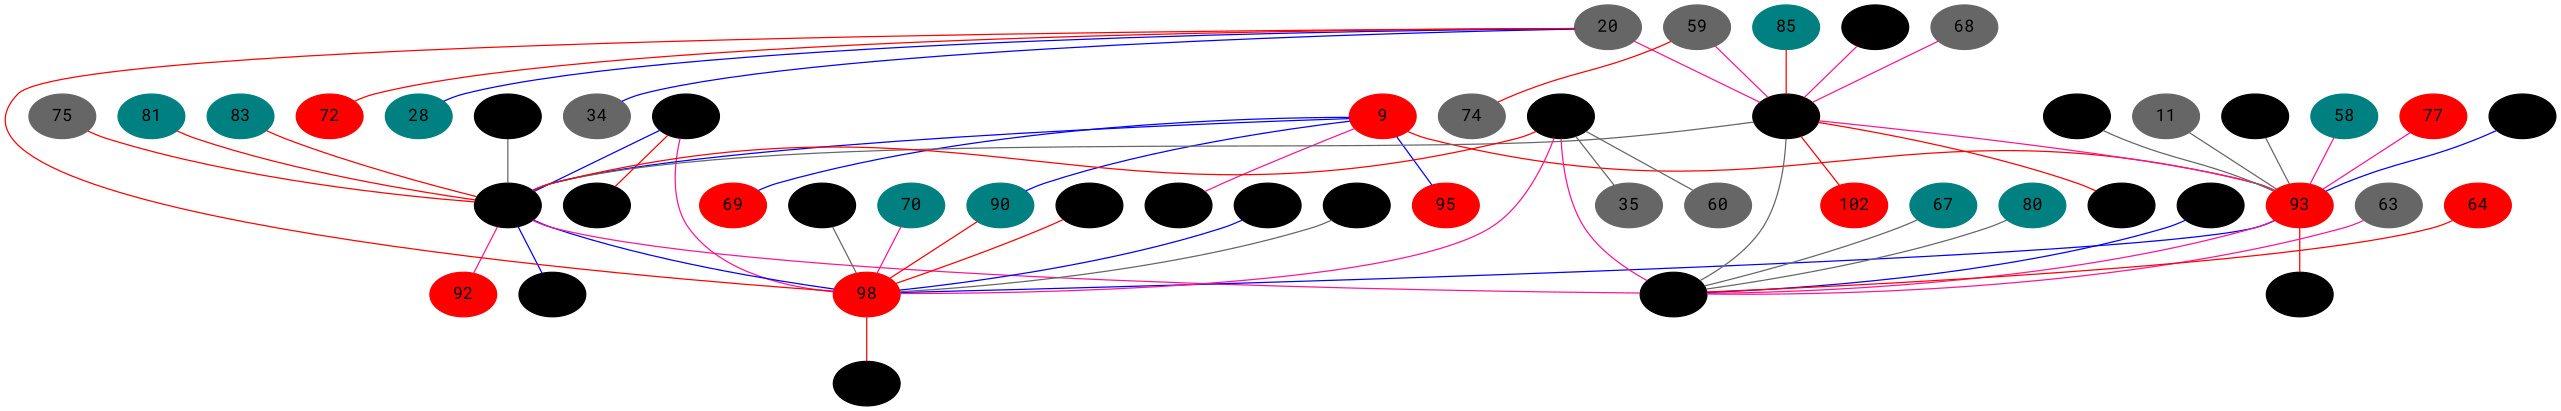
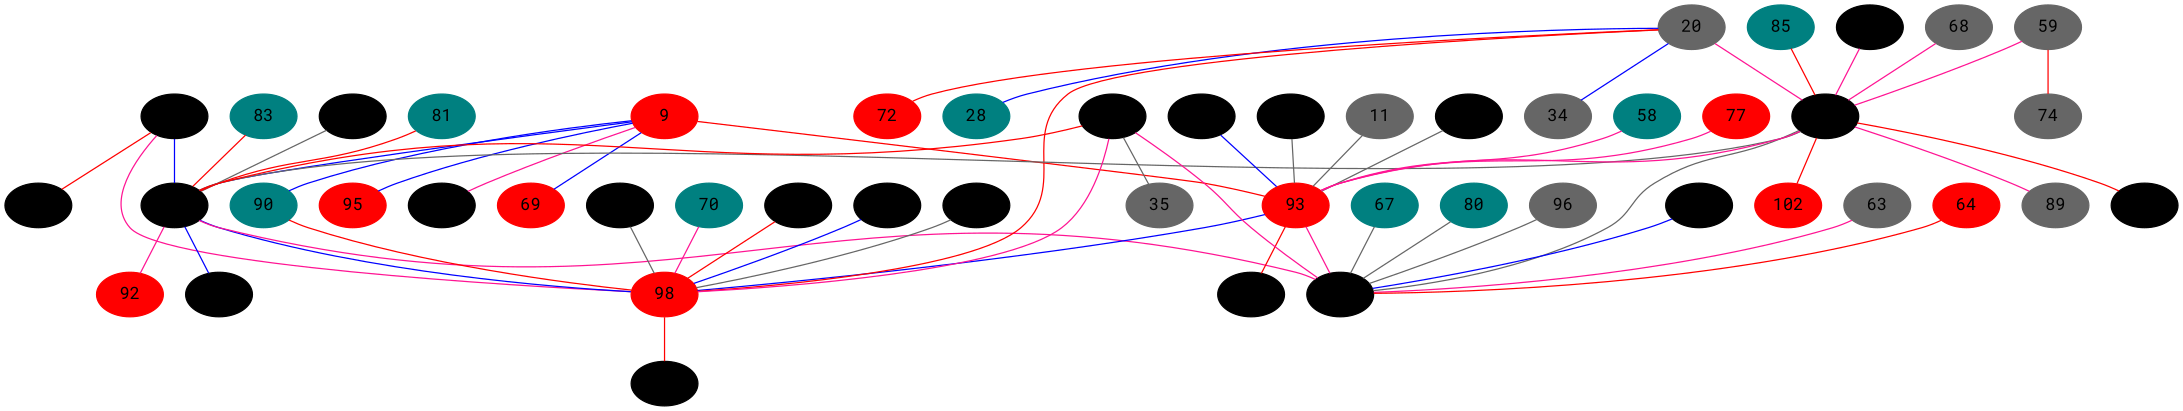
node "75": removed
node "96": added
node "60": removed
node "89": added
